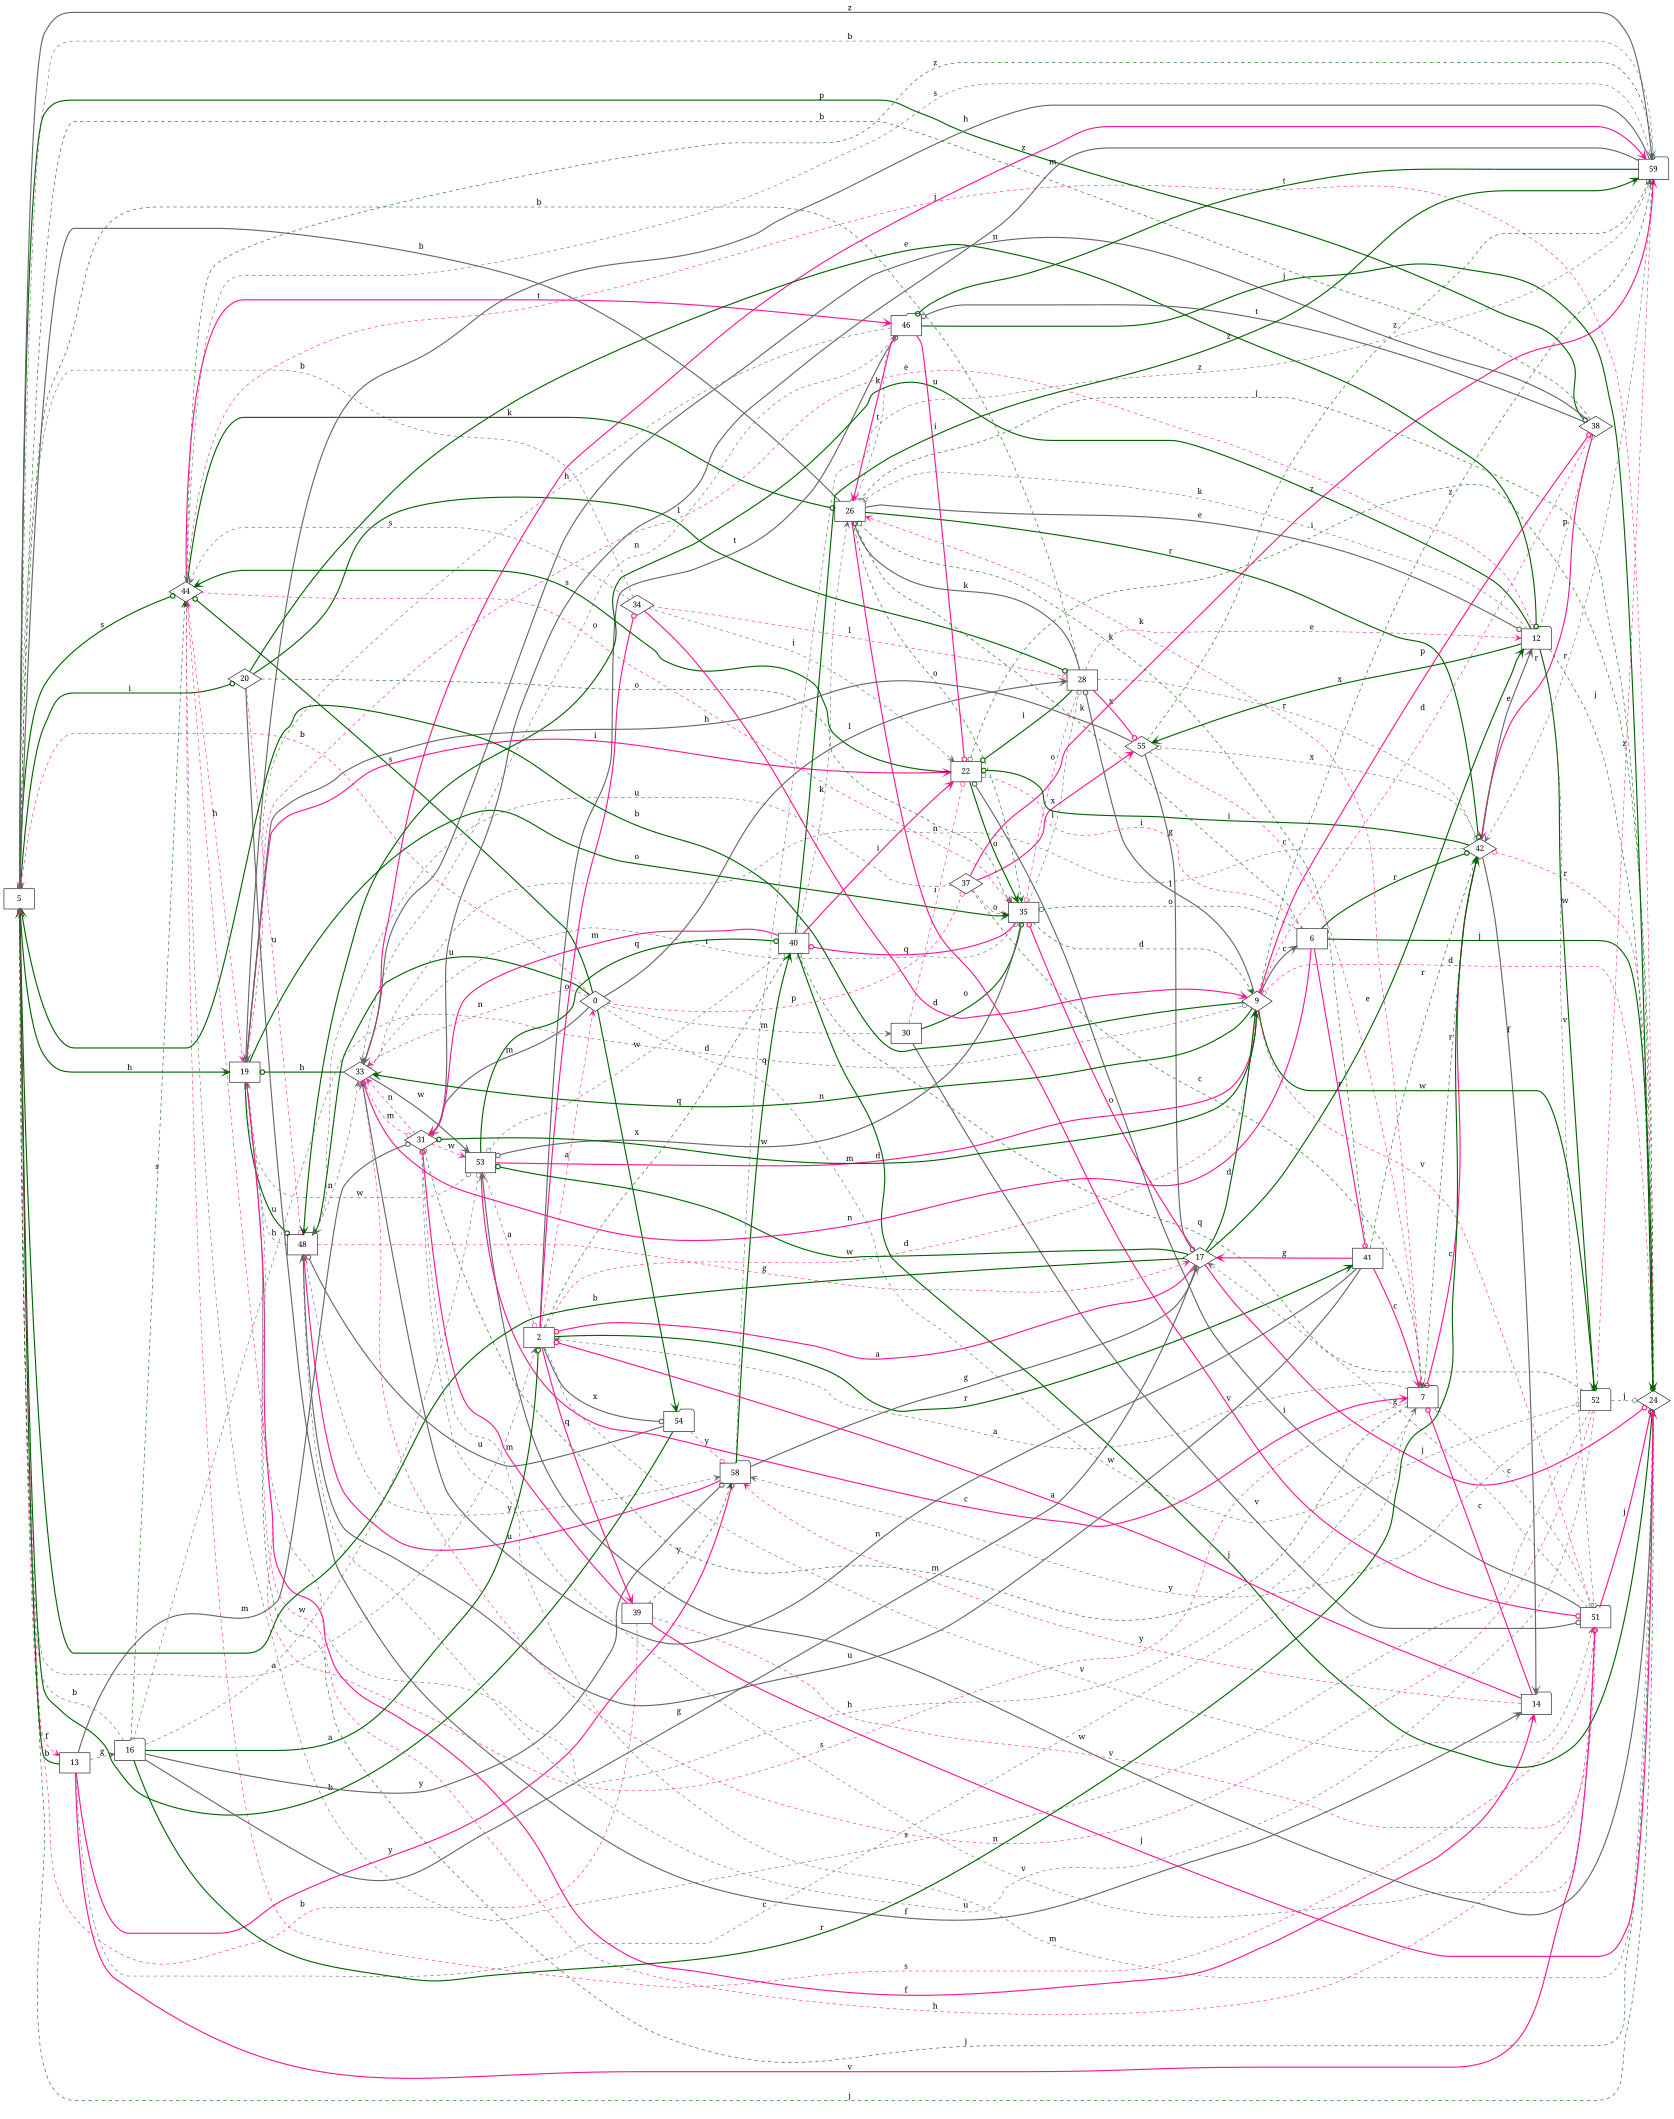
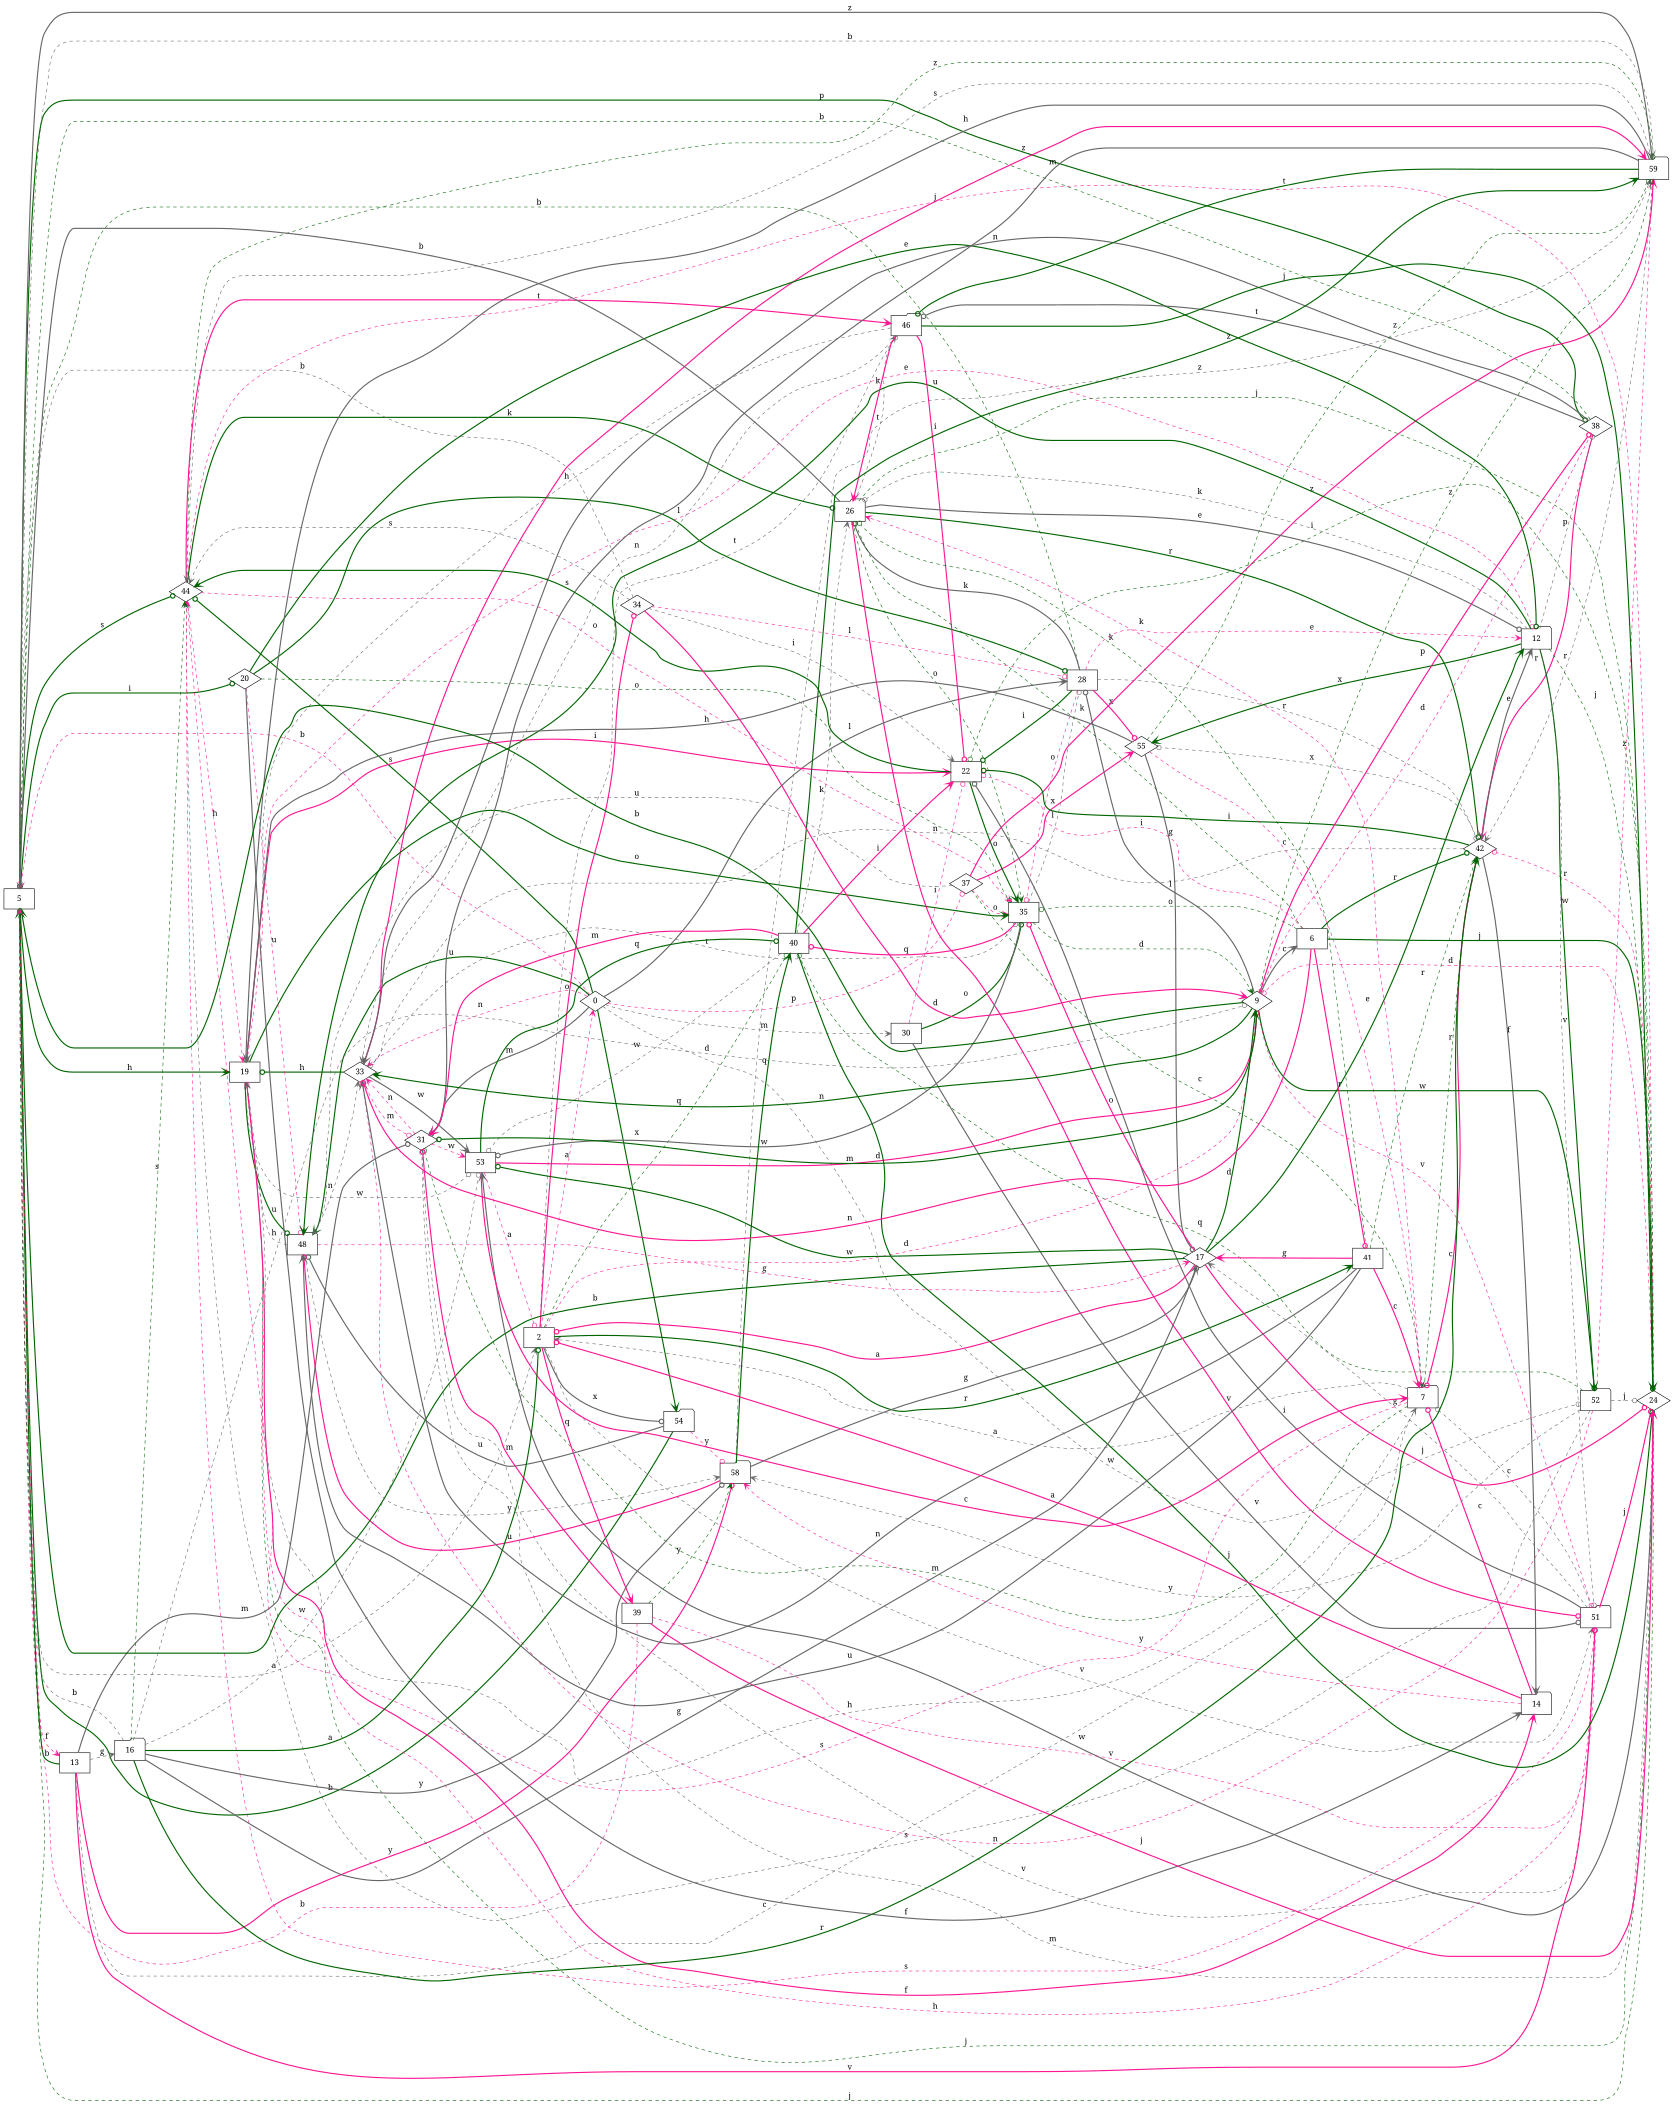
edge "2" -> "46": style bold -> dashed
edge "52" -> "48": removed, label "u"
